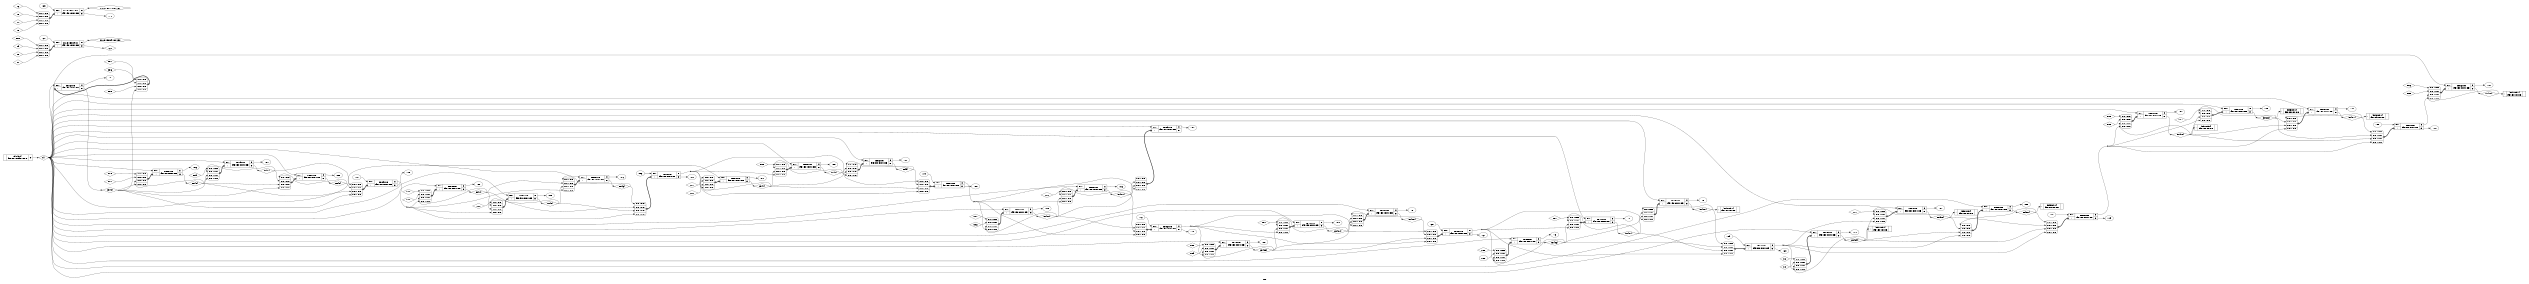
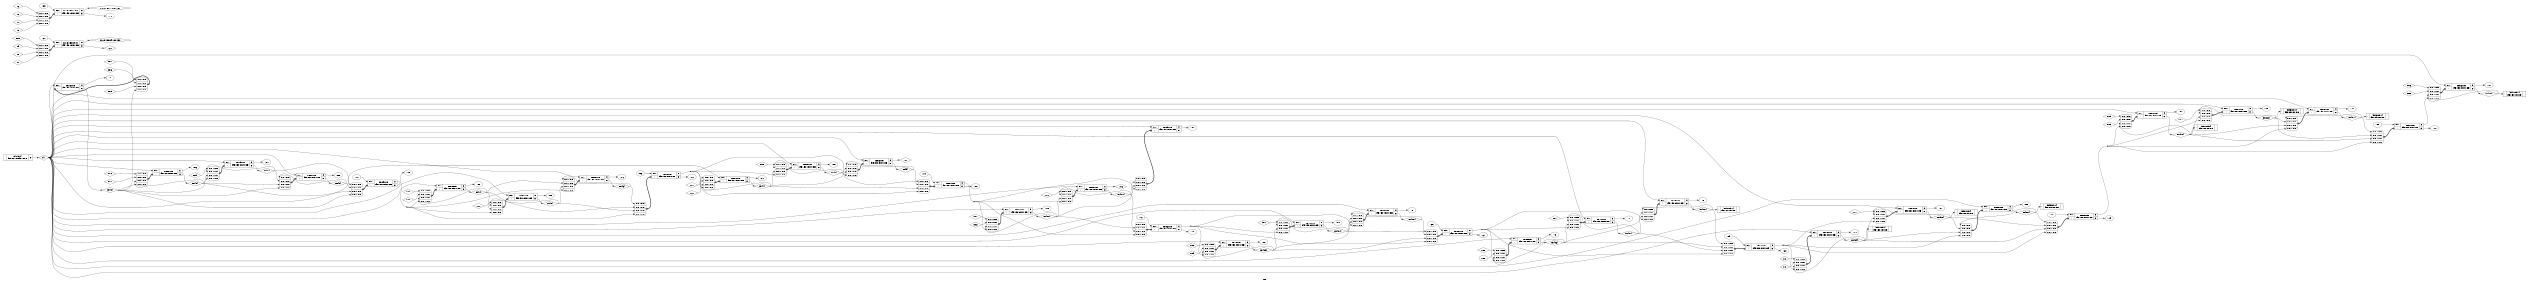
node "v20": shape ellipse -> diamond
node "v16": shape ellipse -> diamond
